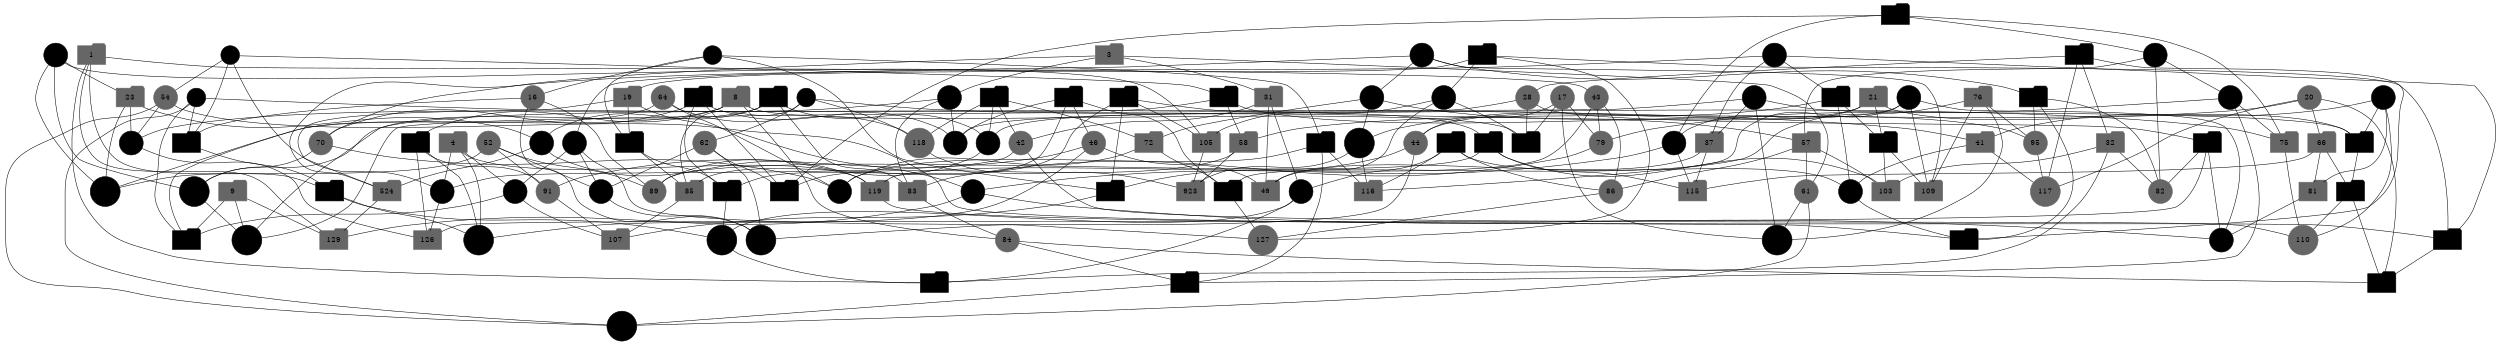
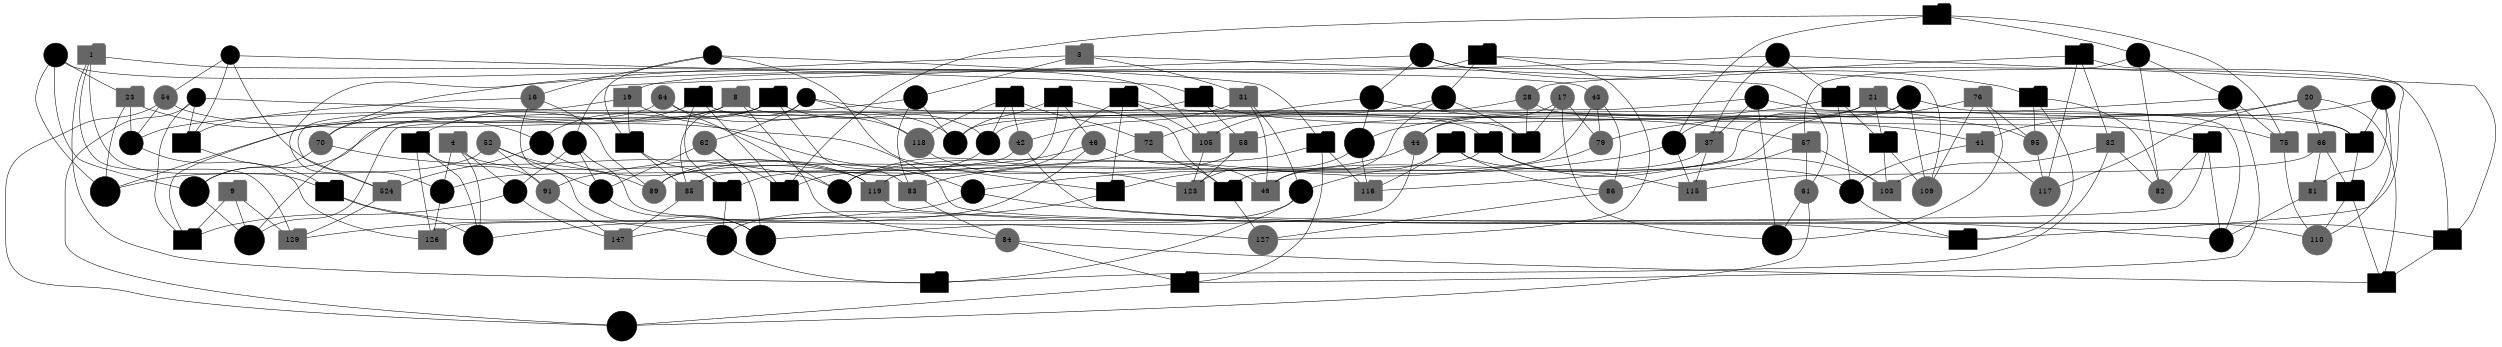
node "923": label "923" -> "123"
node "109": shape folder -> circle
node "107": label "107" -> "147"
